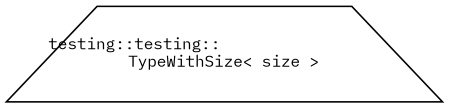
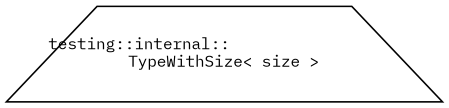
node "testing::testing:: TypeWithSize< size >": label "testing::testing:: TypeWithSize< size >" -> "testing::internal:: TypeWithSize< size >"
